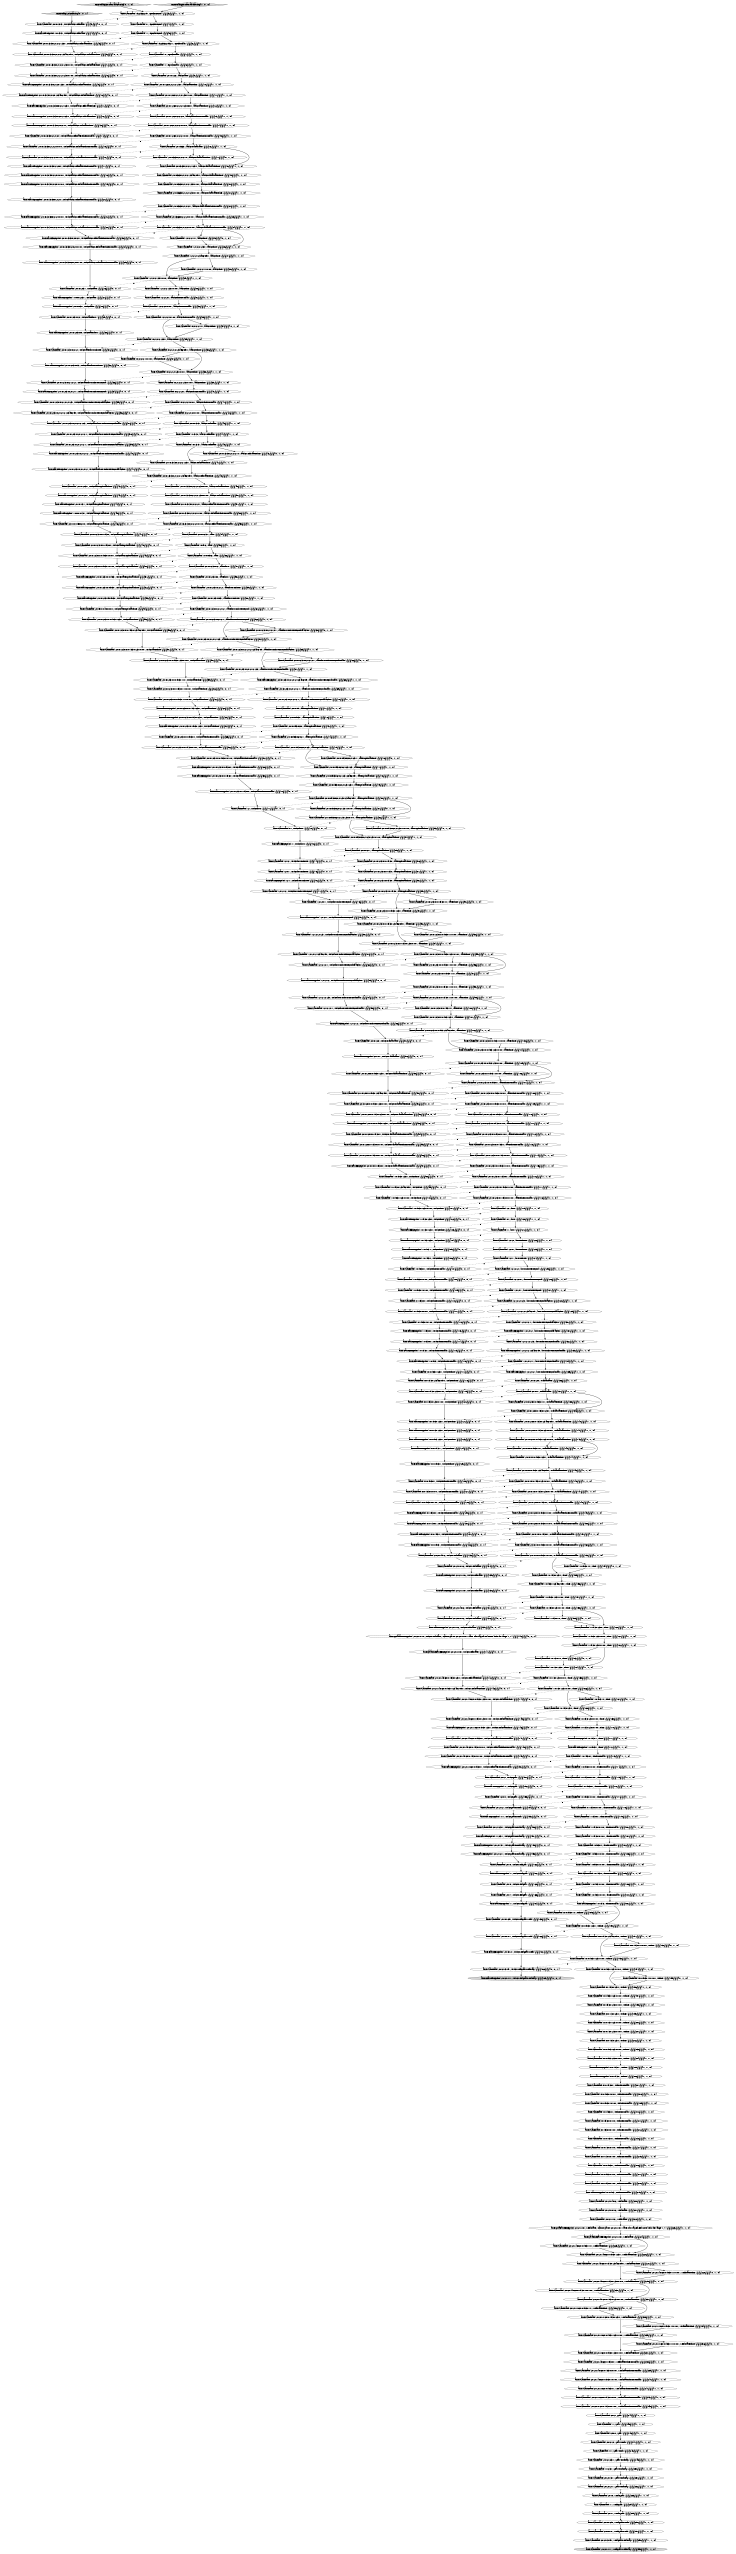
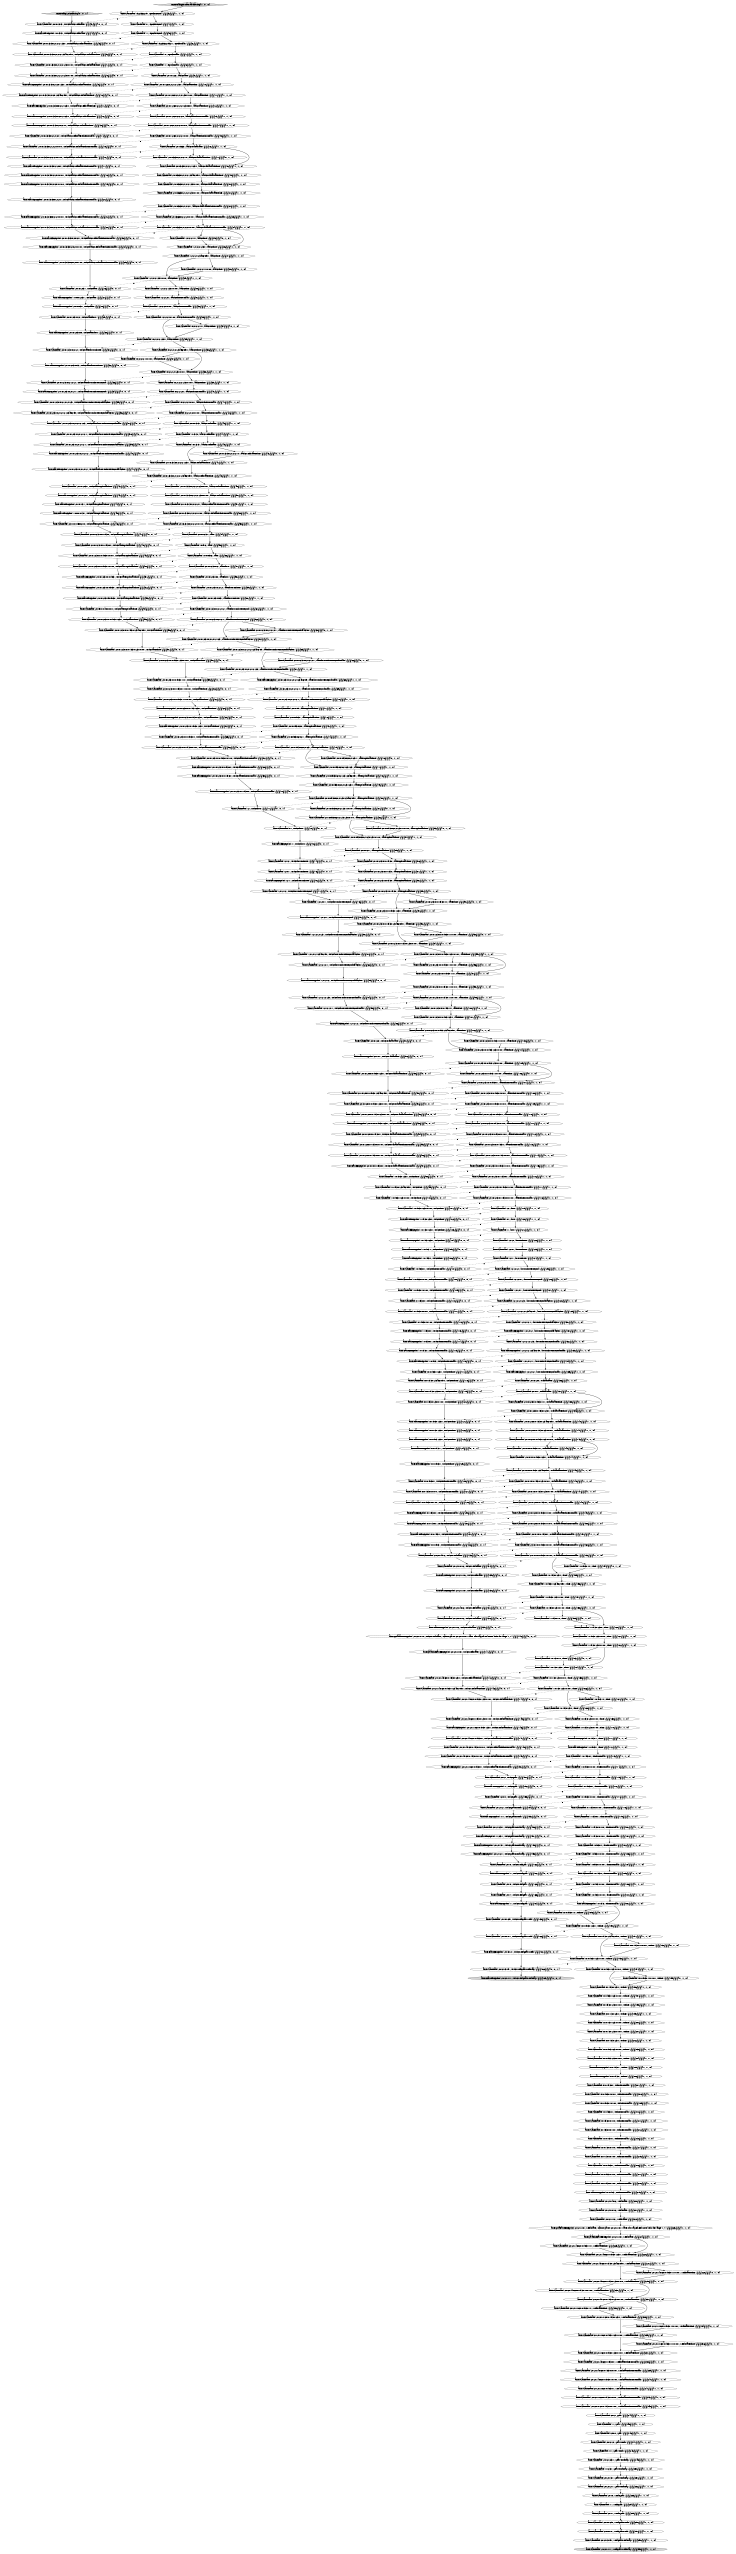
node "testDuellingFormatsValidParsing['0', '1', '0']": removed
